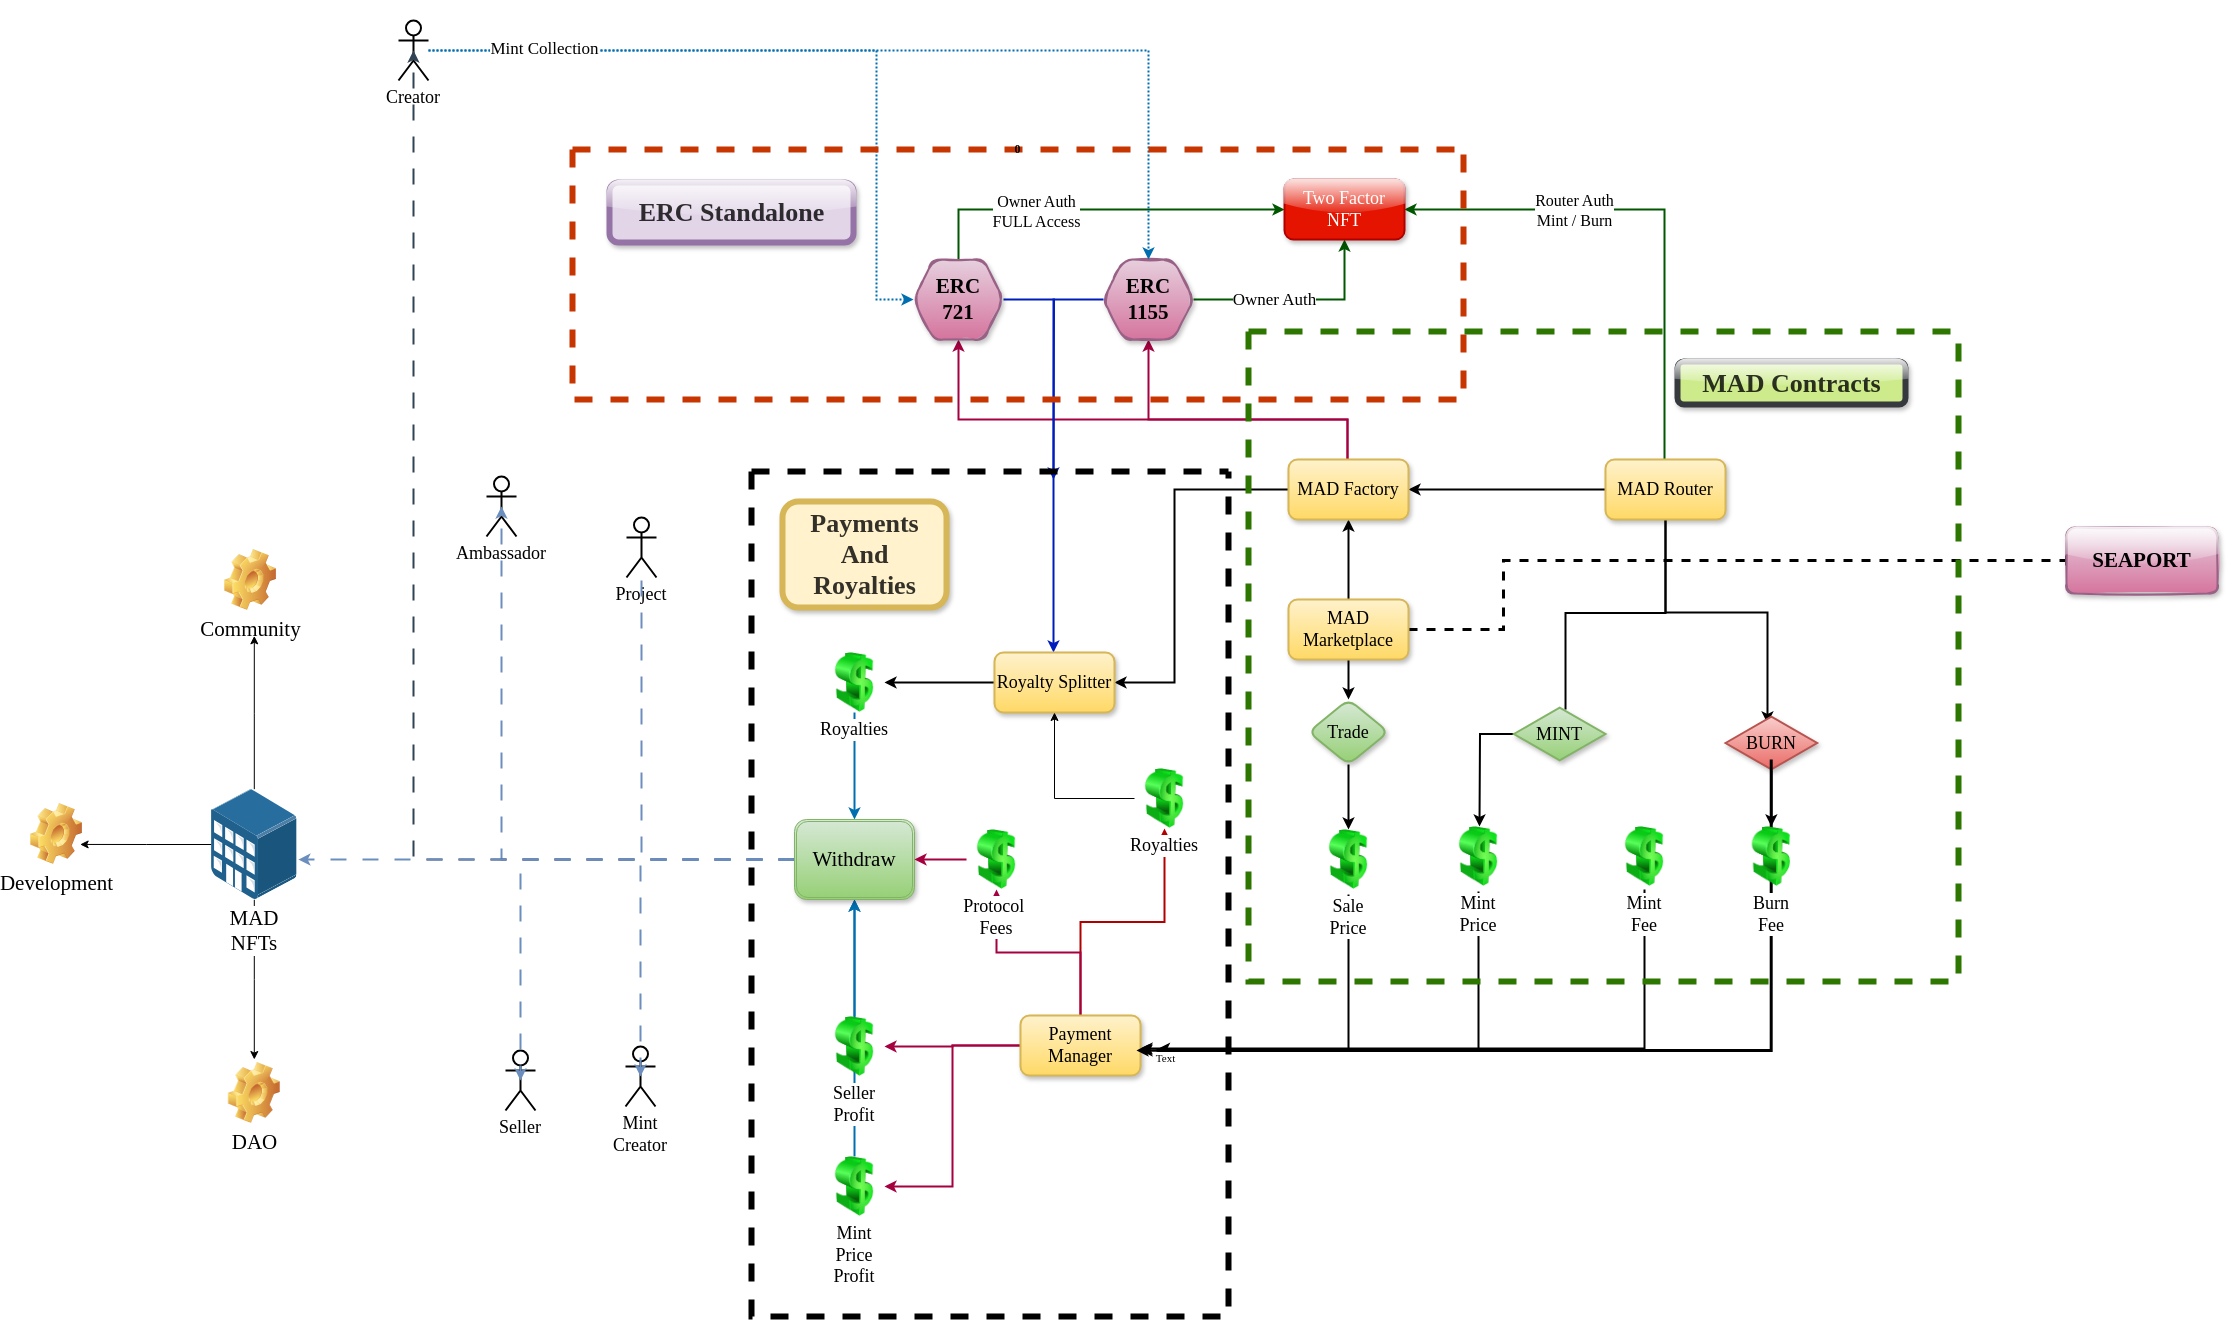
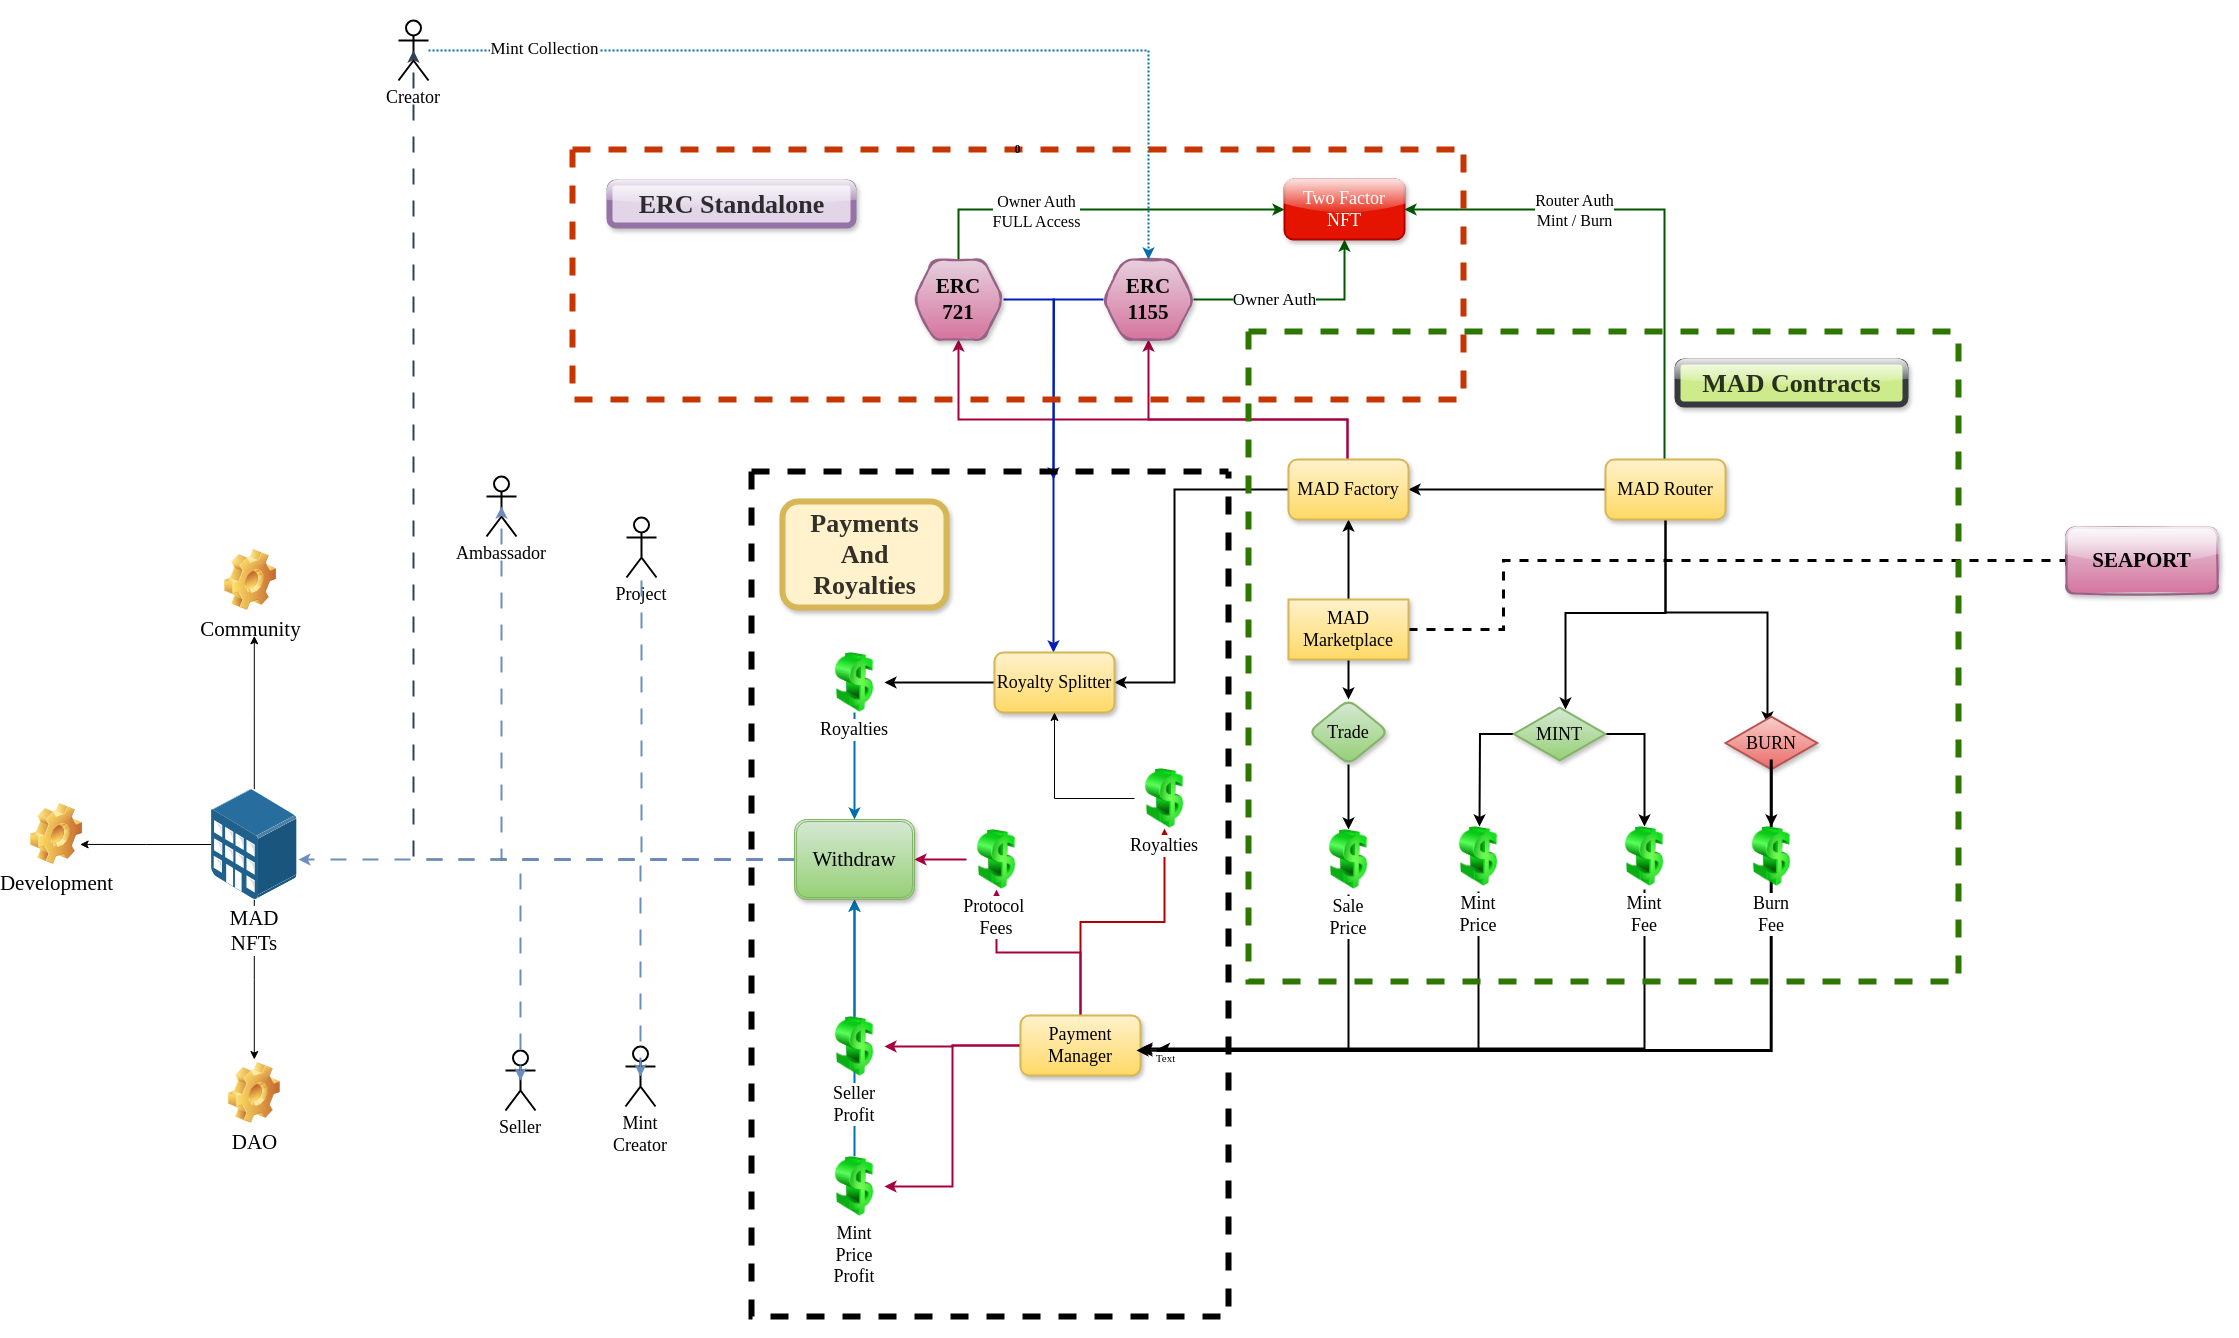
edge "Creator" -> "ERC 721": removed
node "ERC Standalone": size 244x60 -> 244x43
node "MAD Marketplace": shape rounded rectangle -> rectangle
edge "MAD Router" -- "MINT": arrowhead none -> classic
edge "MINT" -> "Mint Fee": added
